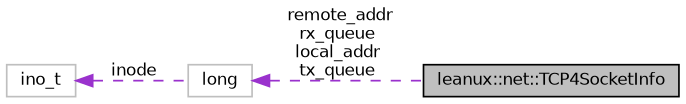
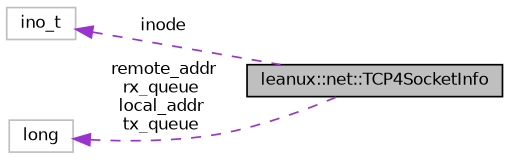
edge "long" -> "ino_t": now "leanux::net::TCP4SocketInfo" -> "ino_t"
